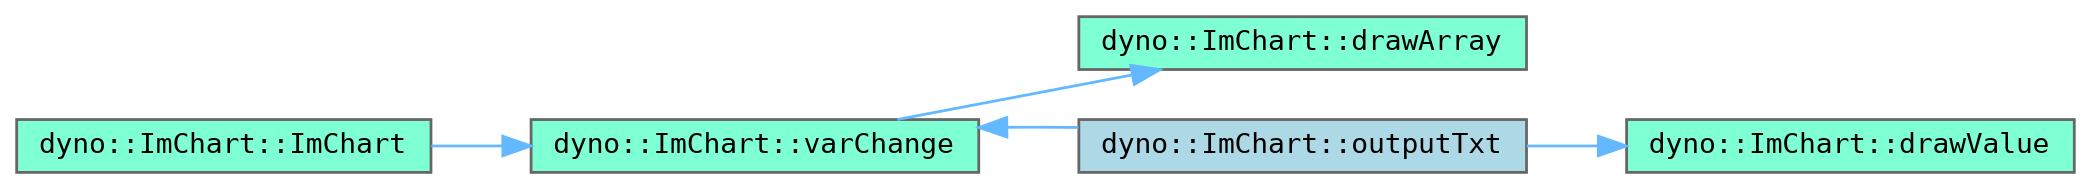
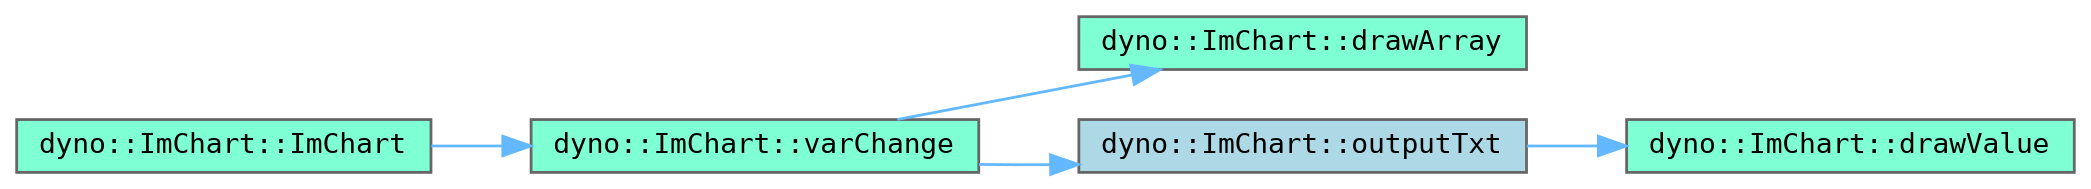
edge "dyno::ImChart::outputTxt" -> "dyno::ImChart::varChange": reversed
